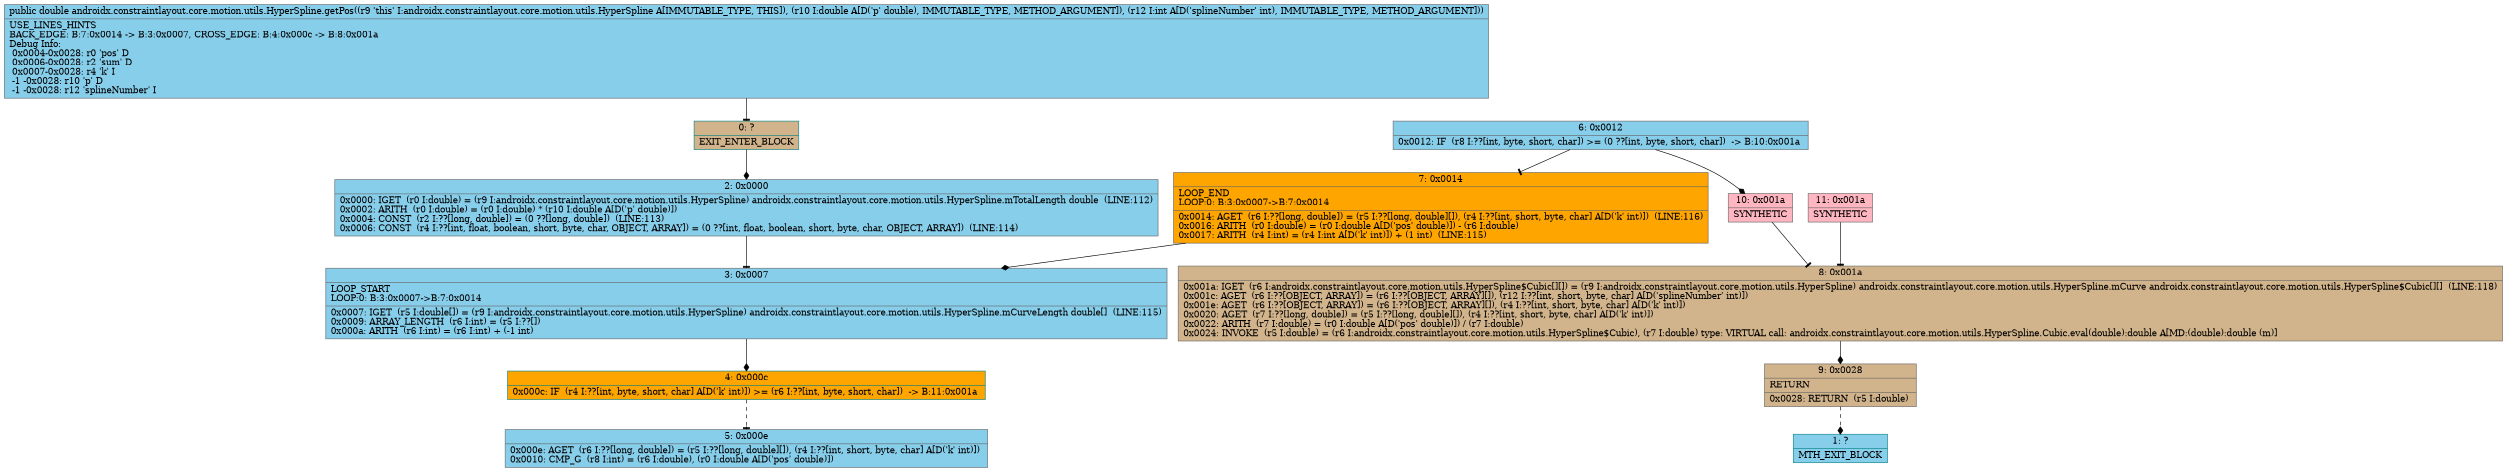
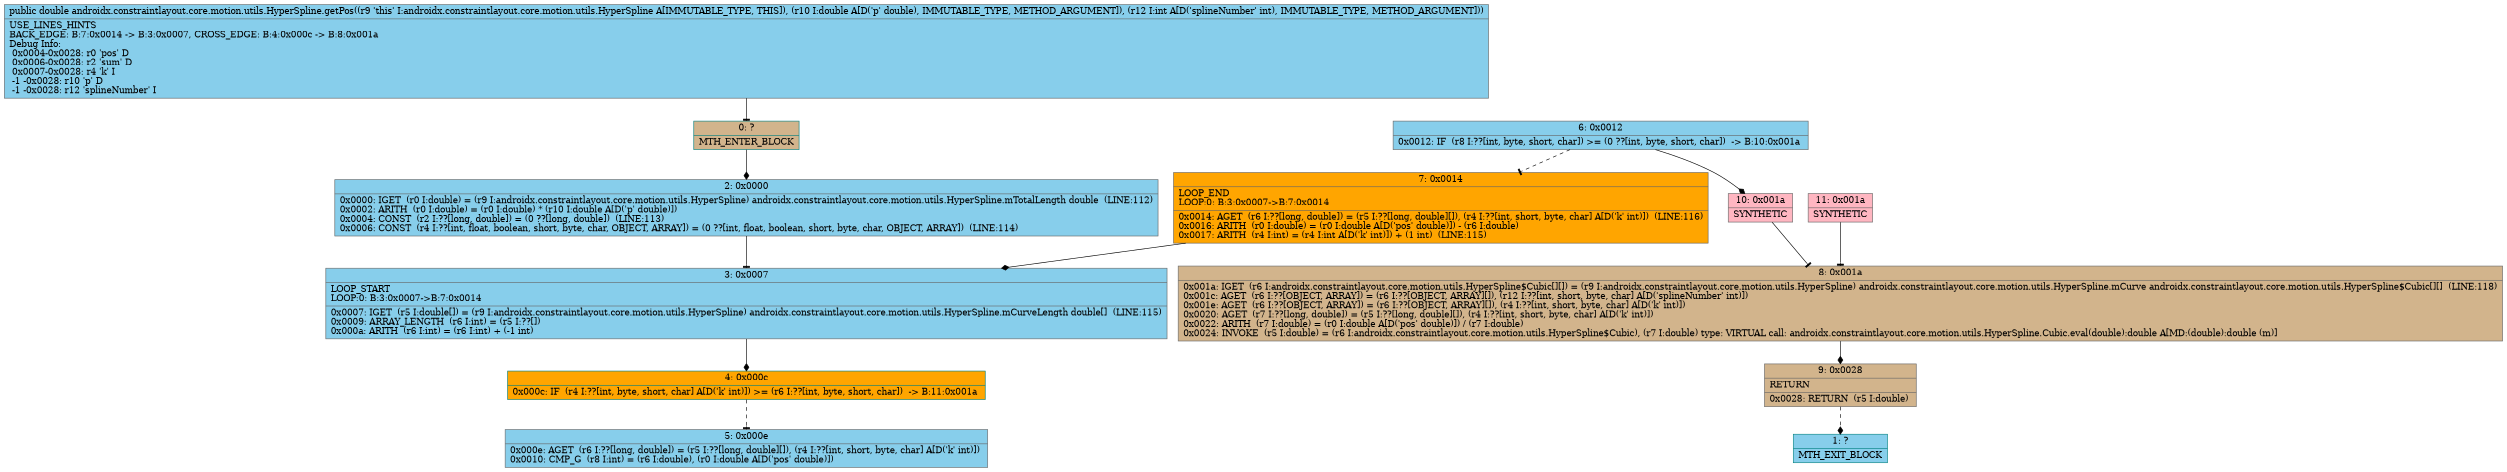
node "0: ?": text "EXIT_ENTER_BLOCK" -> "MTH_ENTER_BLOCK"
edge "6: 0x0012" -> "7: 0x0014": style solid -> dashed
